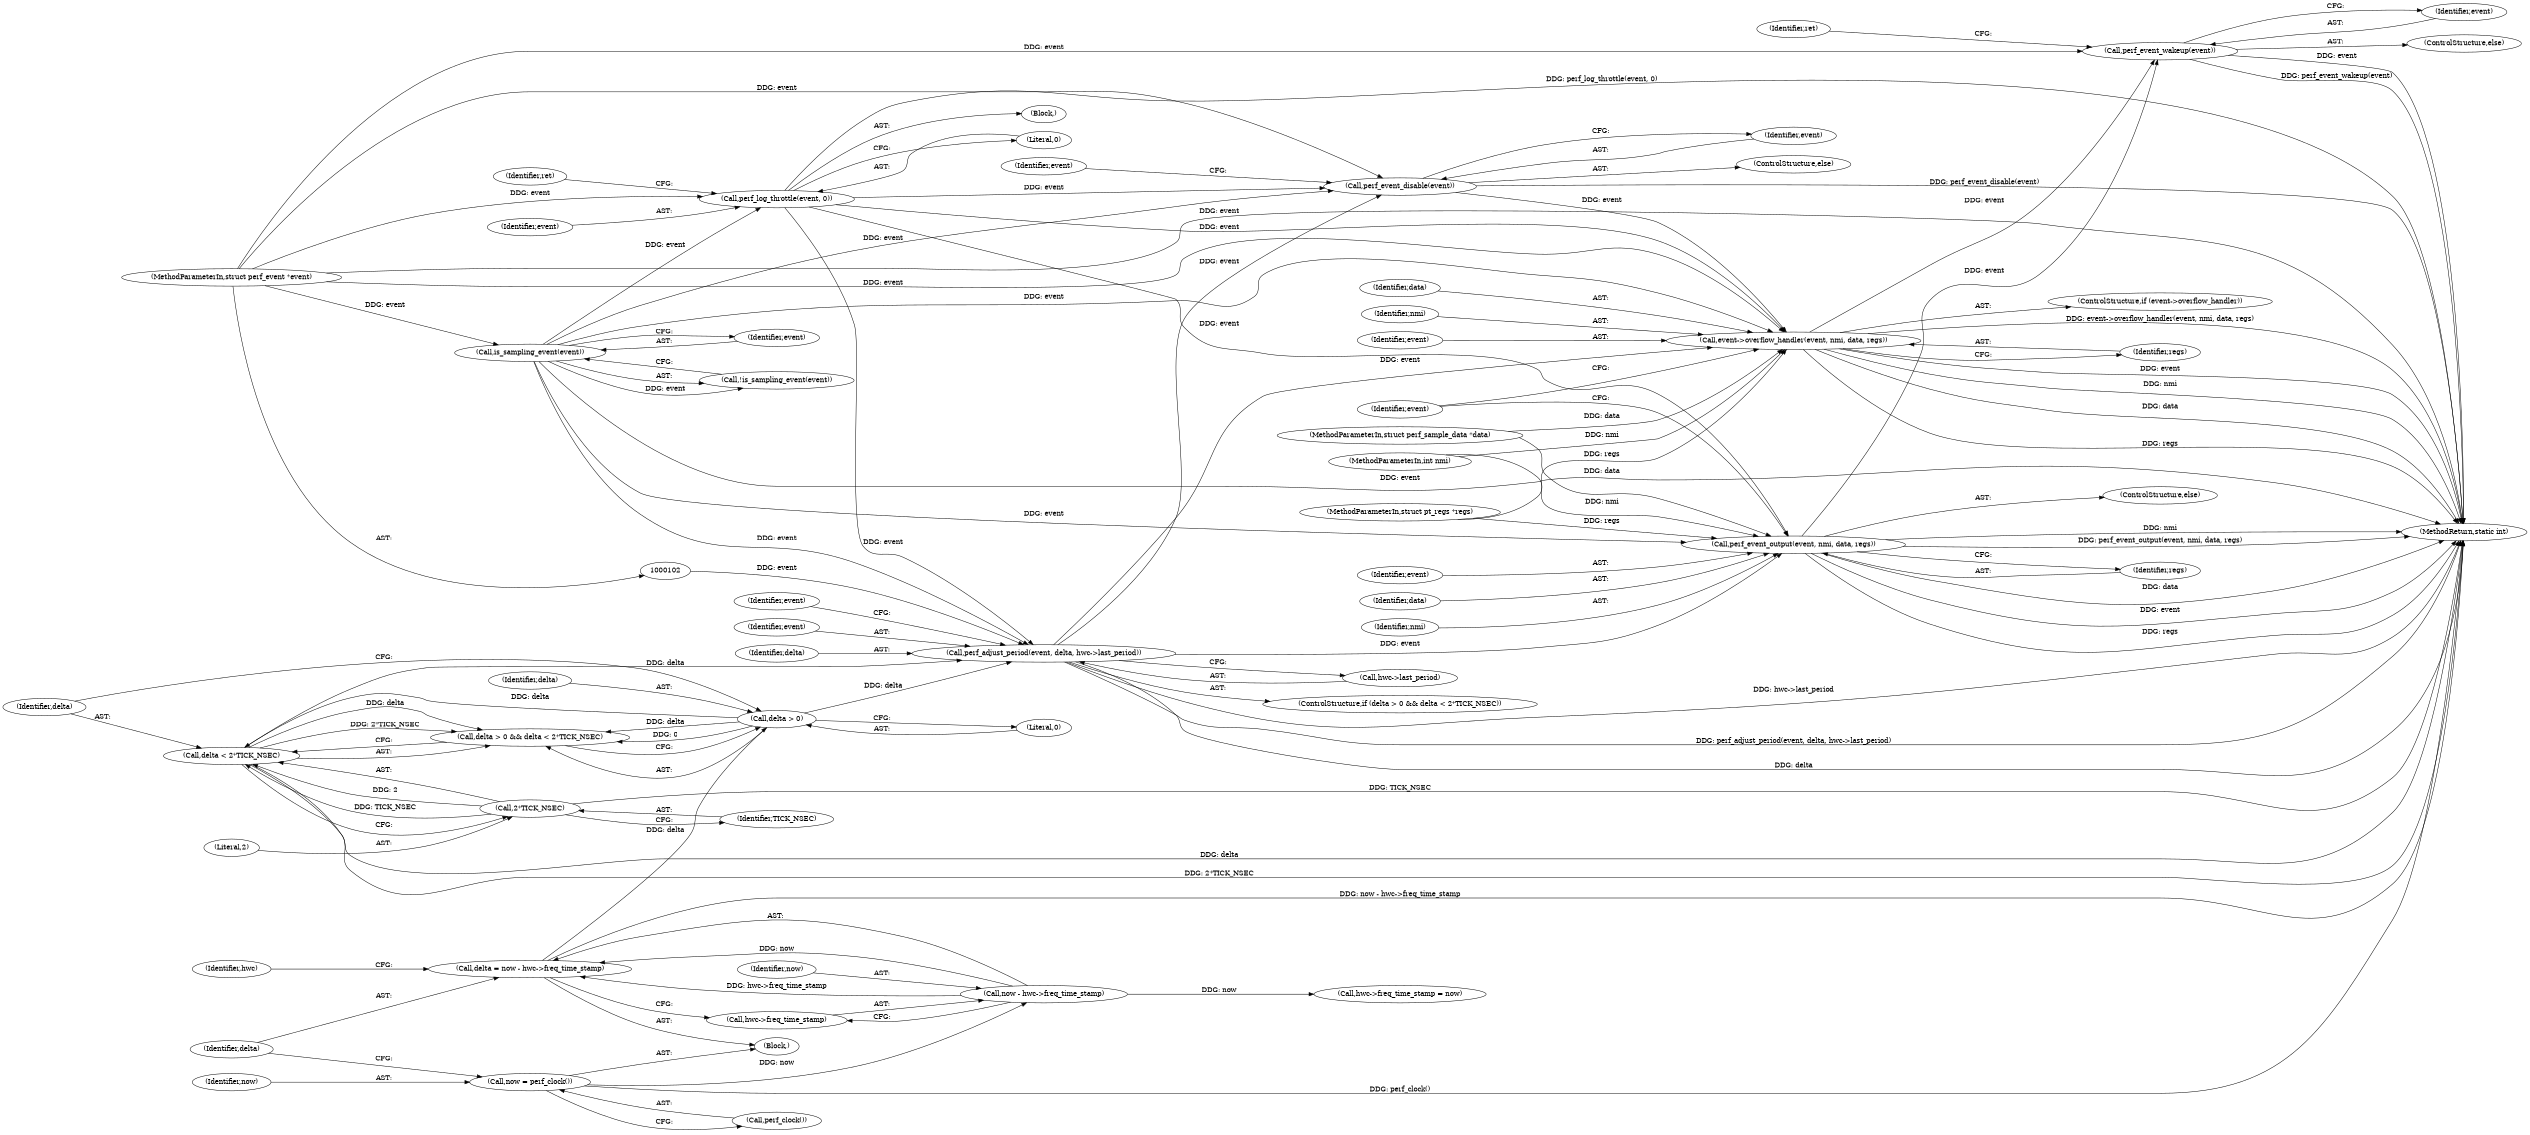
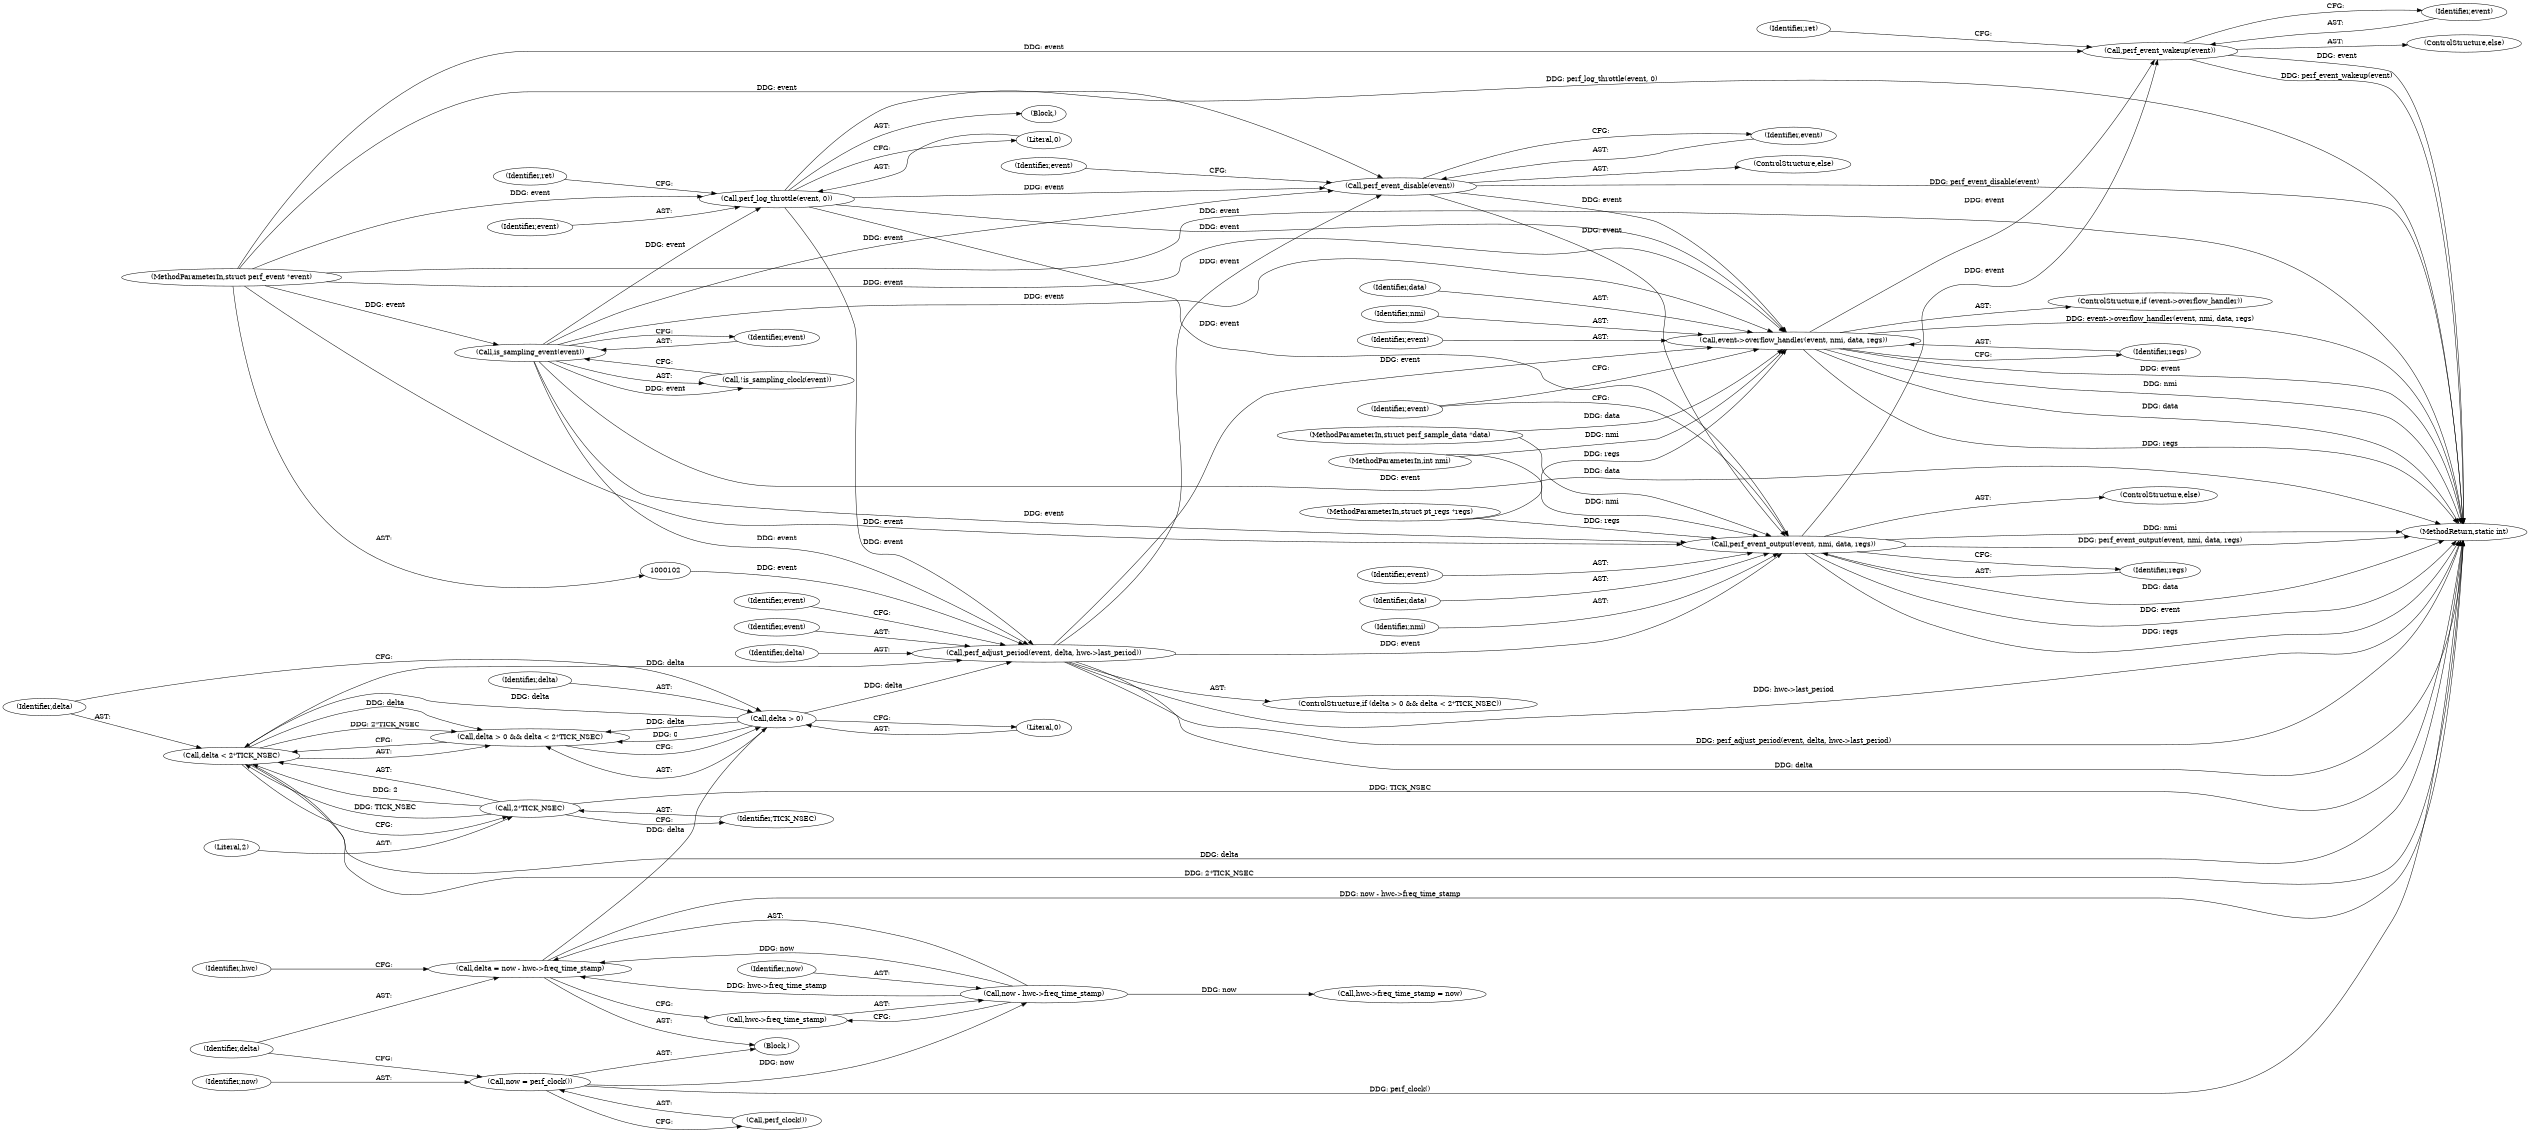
edge "(Call,perf_event_disable(event))" -> "(Call,perf_event_output(event, nmi, data, regs))": added, label "DDG: event"
node "(Call,!is_sampling_event(event))": label "(Call,!is_sampling_event(event))" -> "(Call,!is_sampling_clock(event))"
edge "(MethodParameterIn,struct perf_event *event)" -> "(Call,perf_event_output(event, nmi, data, regs))": added, label "DDG: event"
node "(Call,hwc->last_period)": removed
